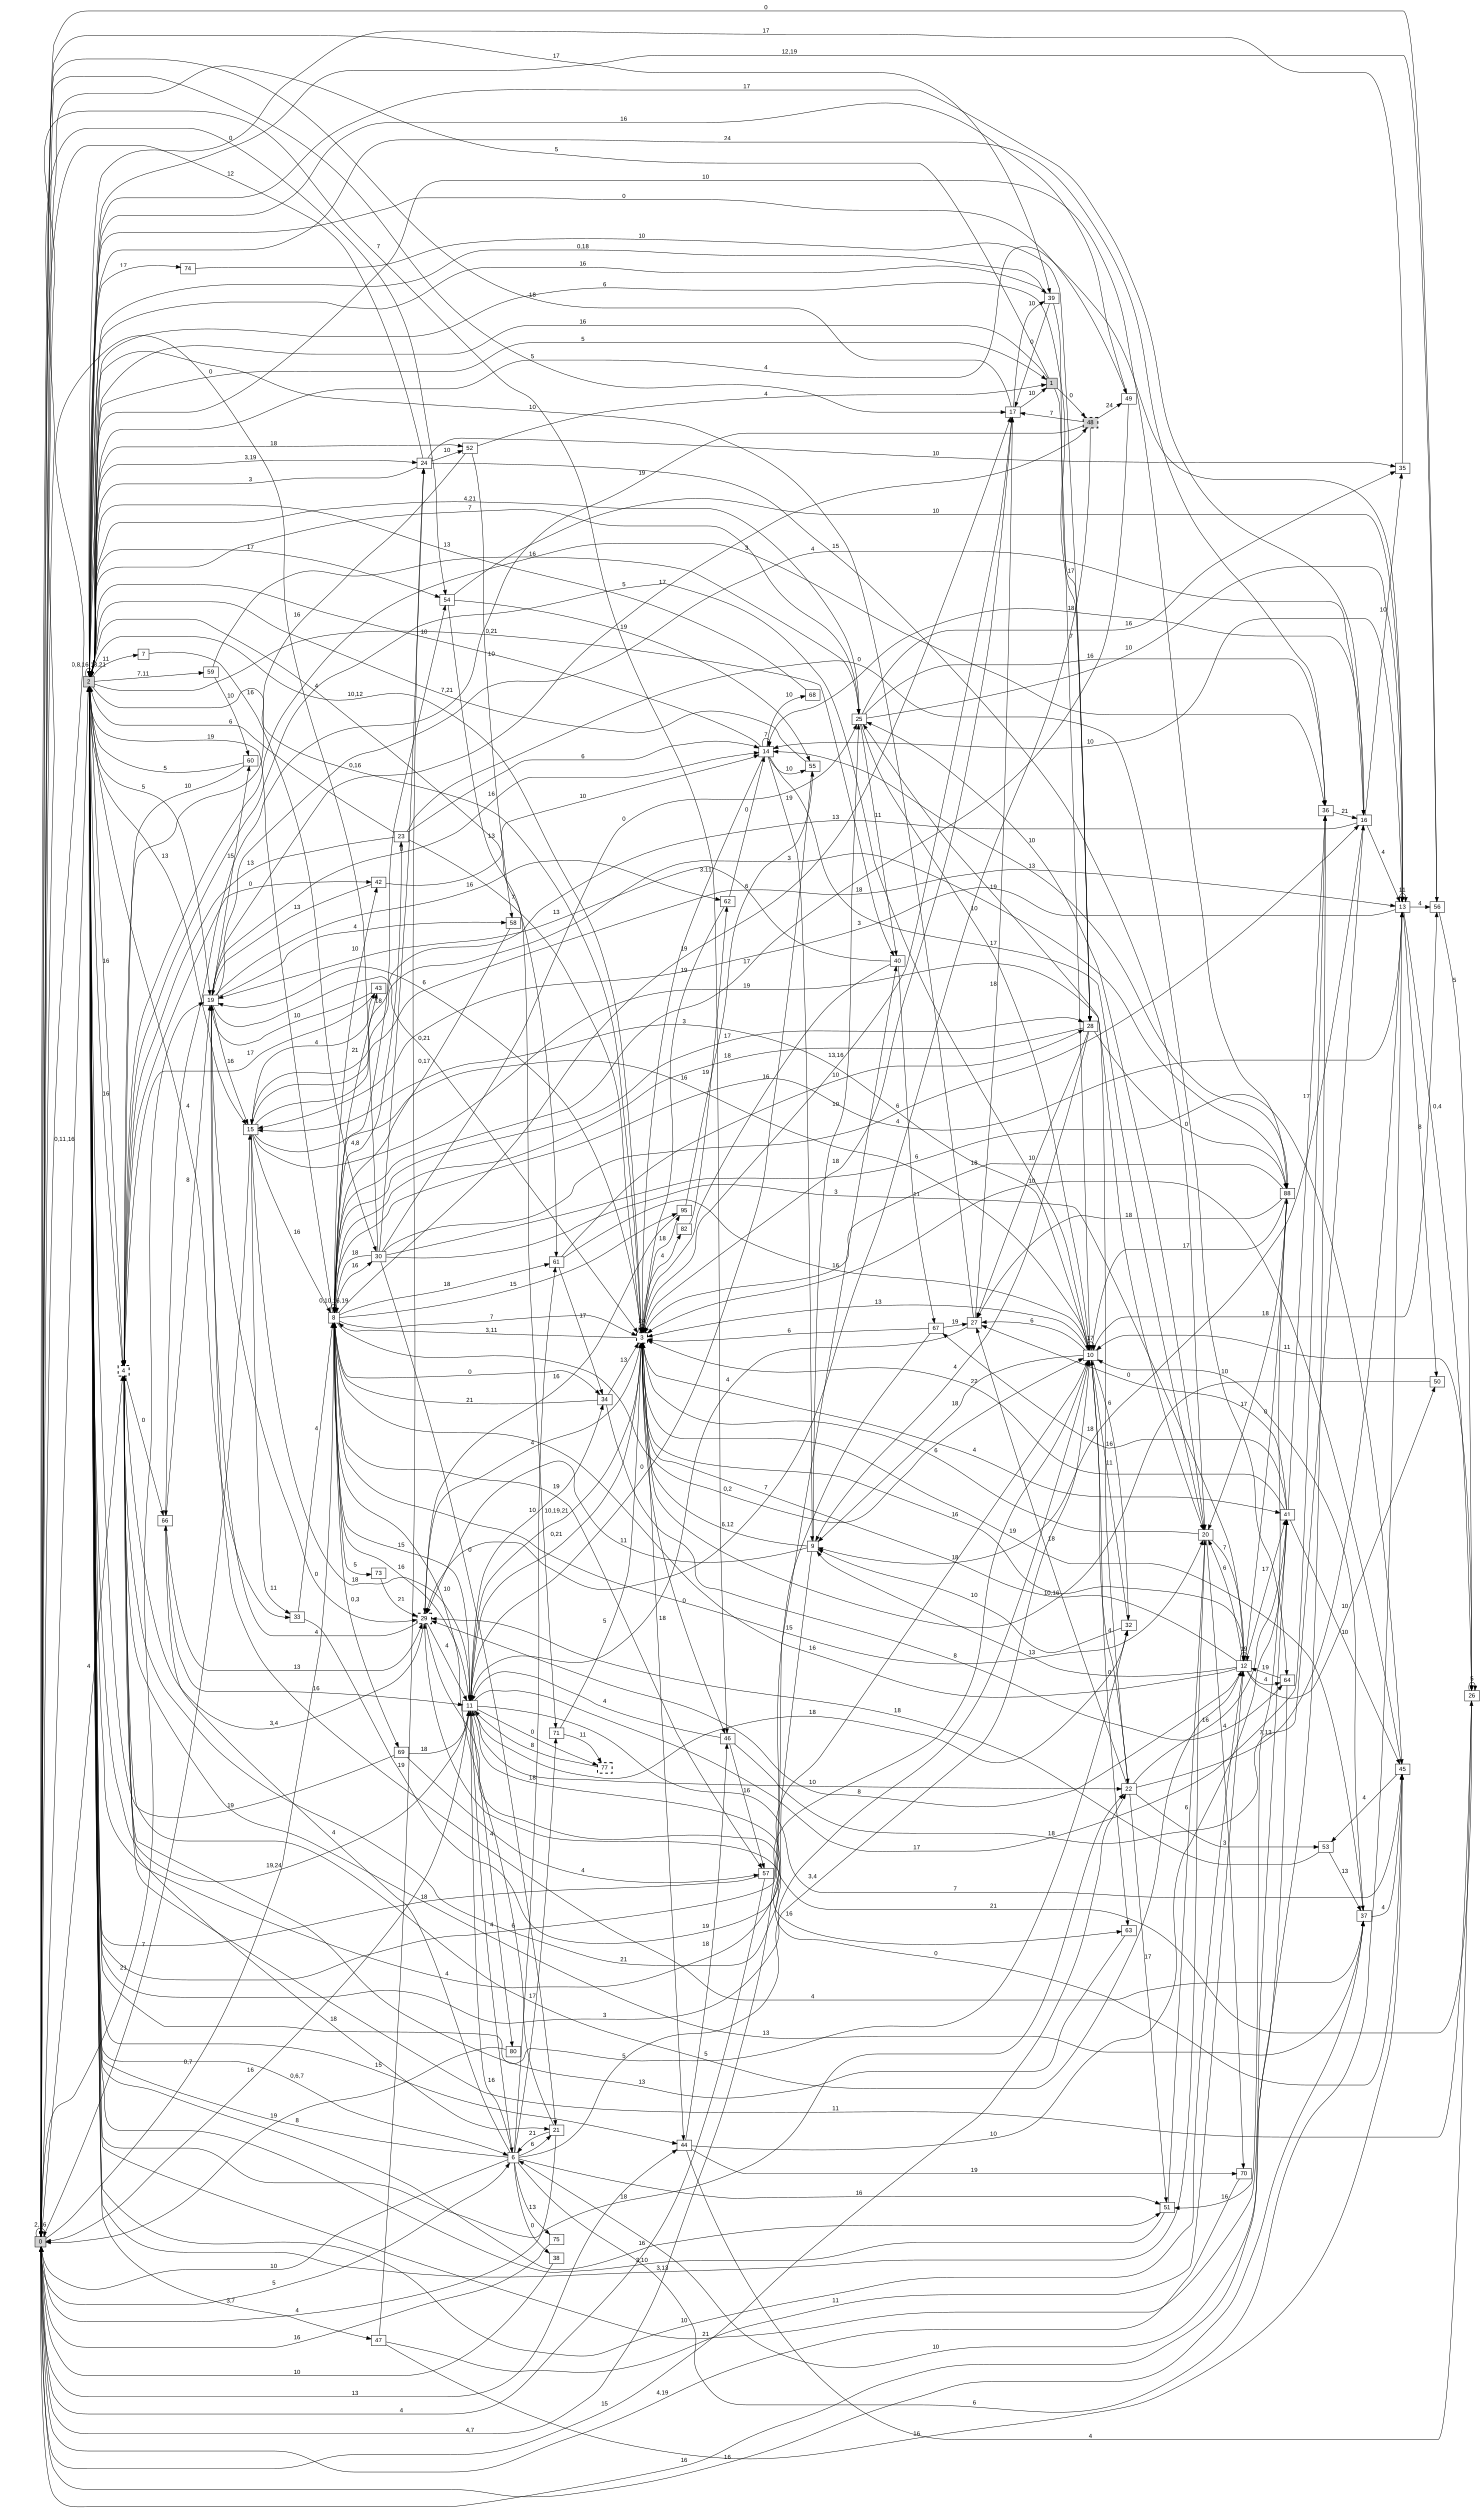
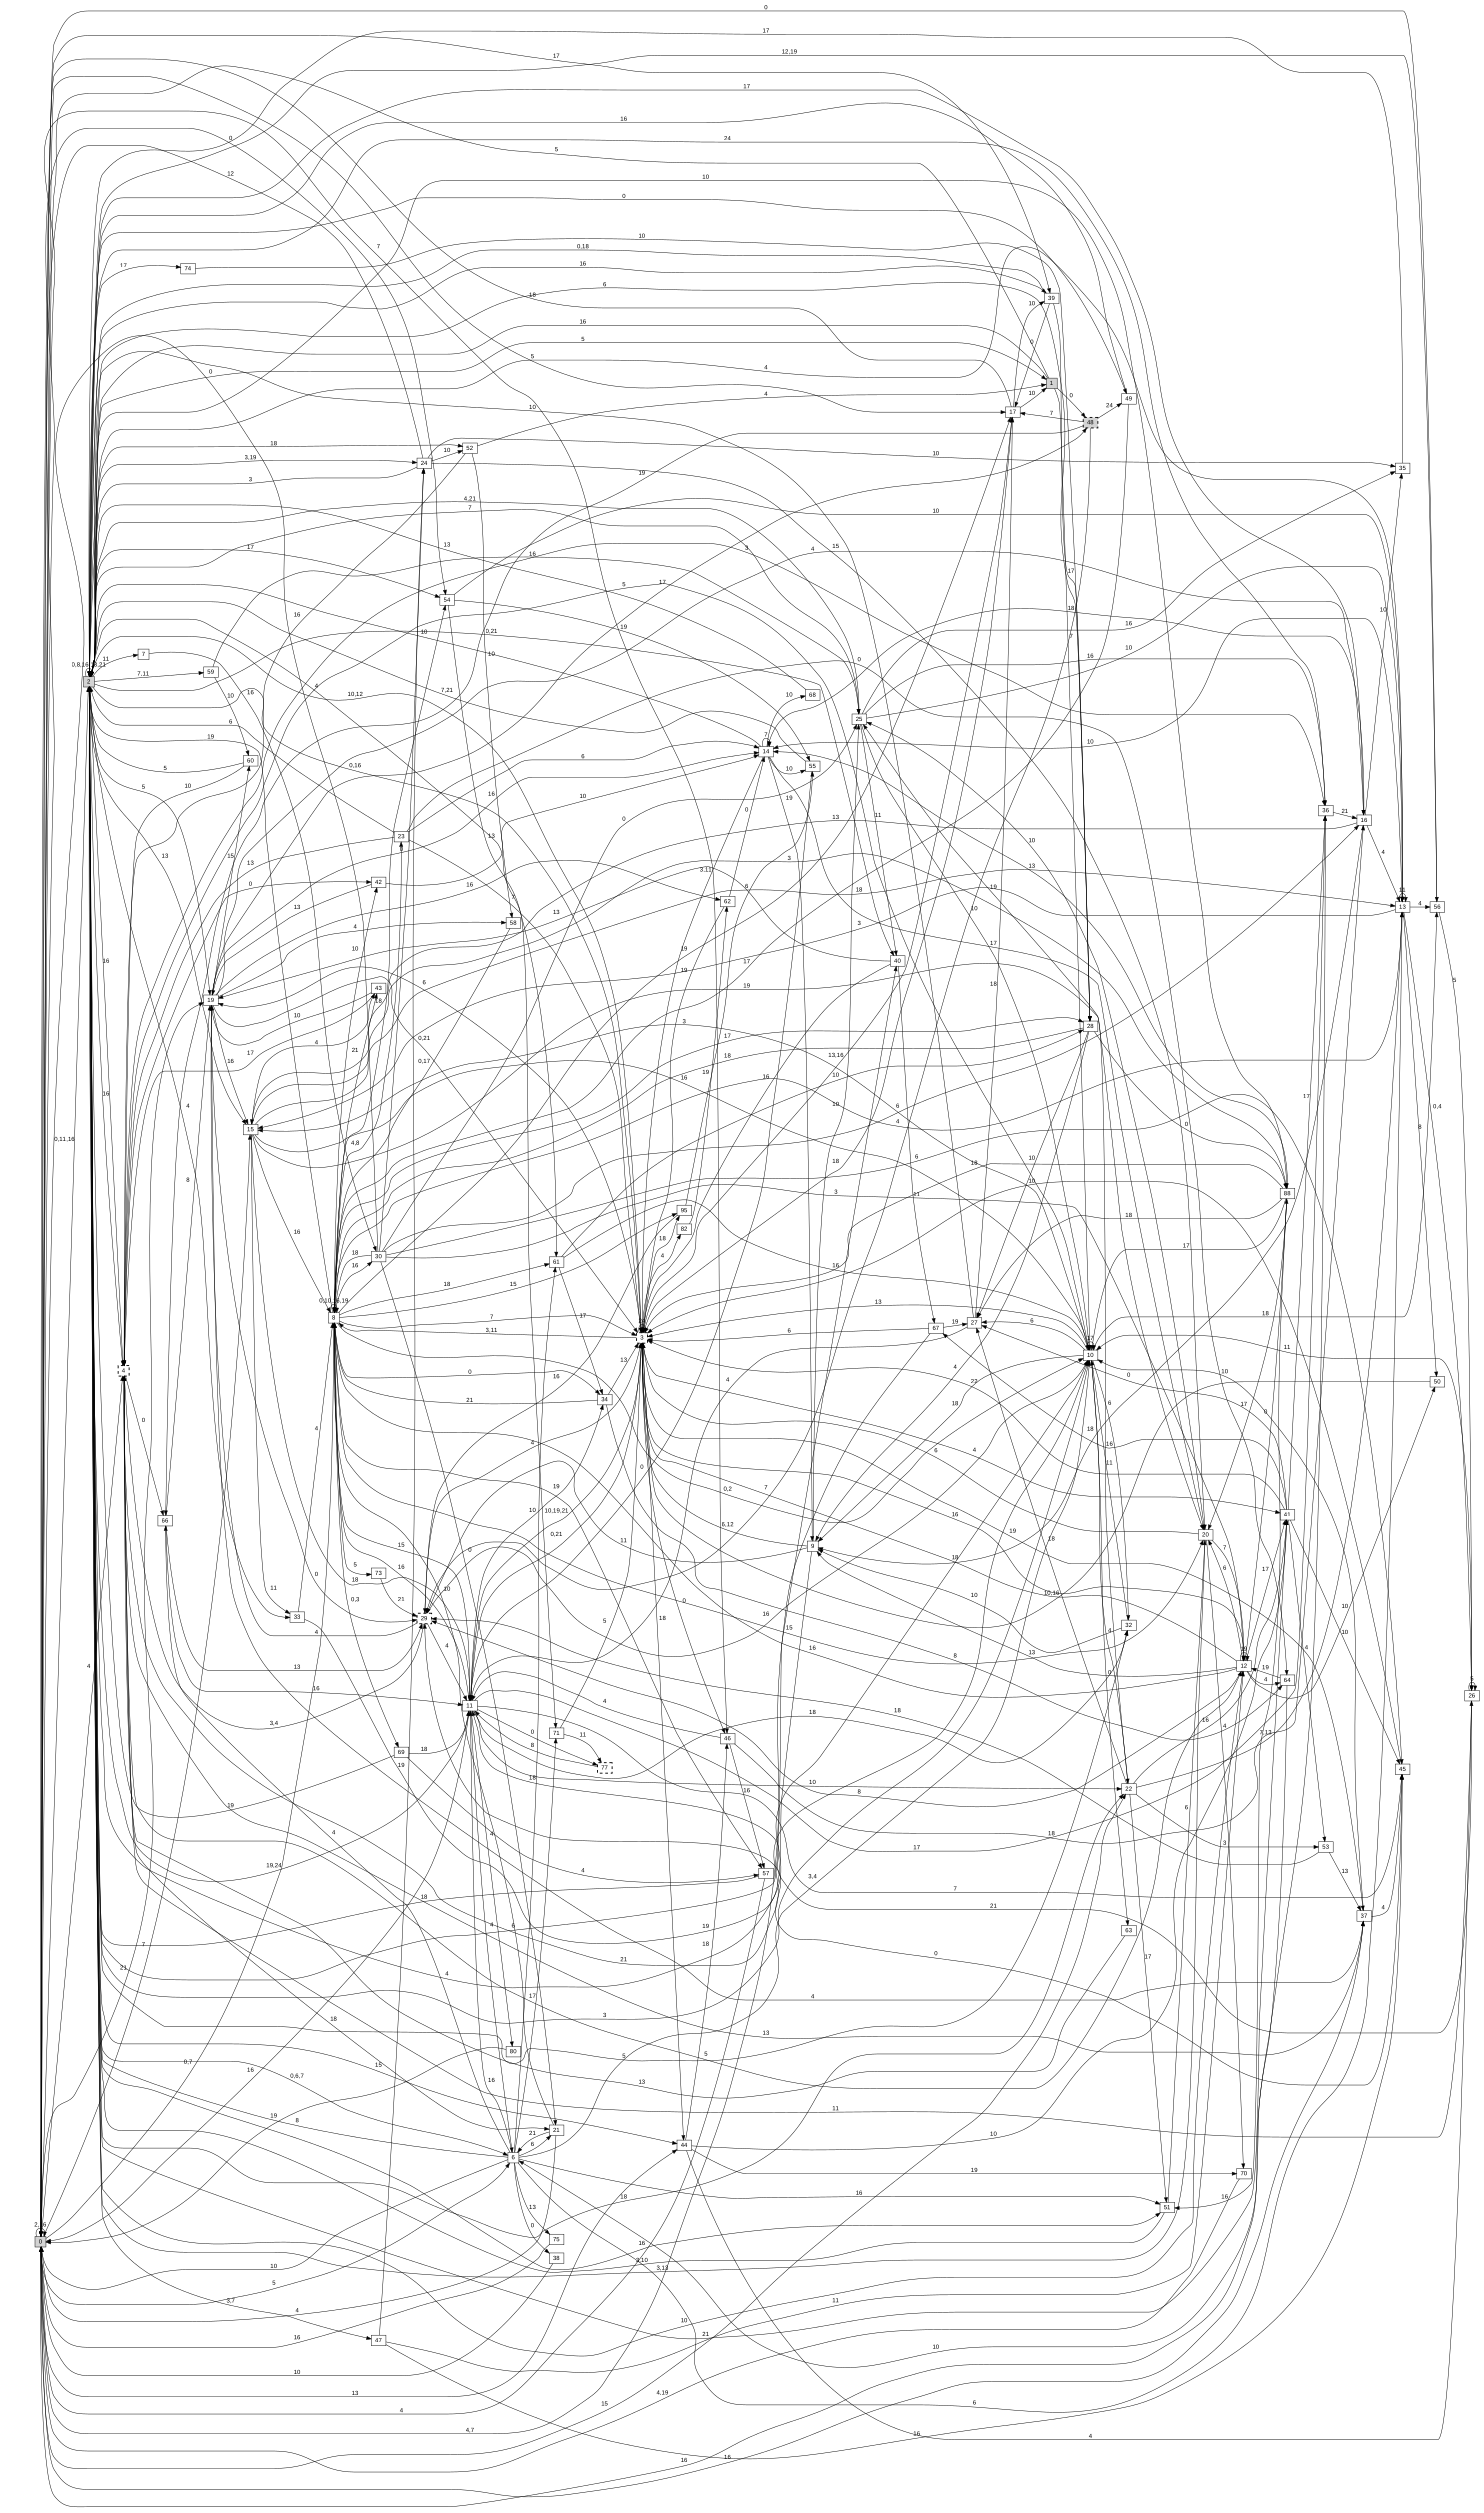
edge "45" -> "53": now "41" -> "53"
edge "29" -> "63": now "29" -> "10"
